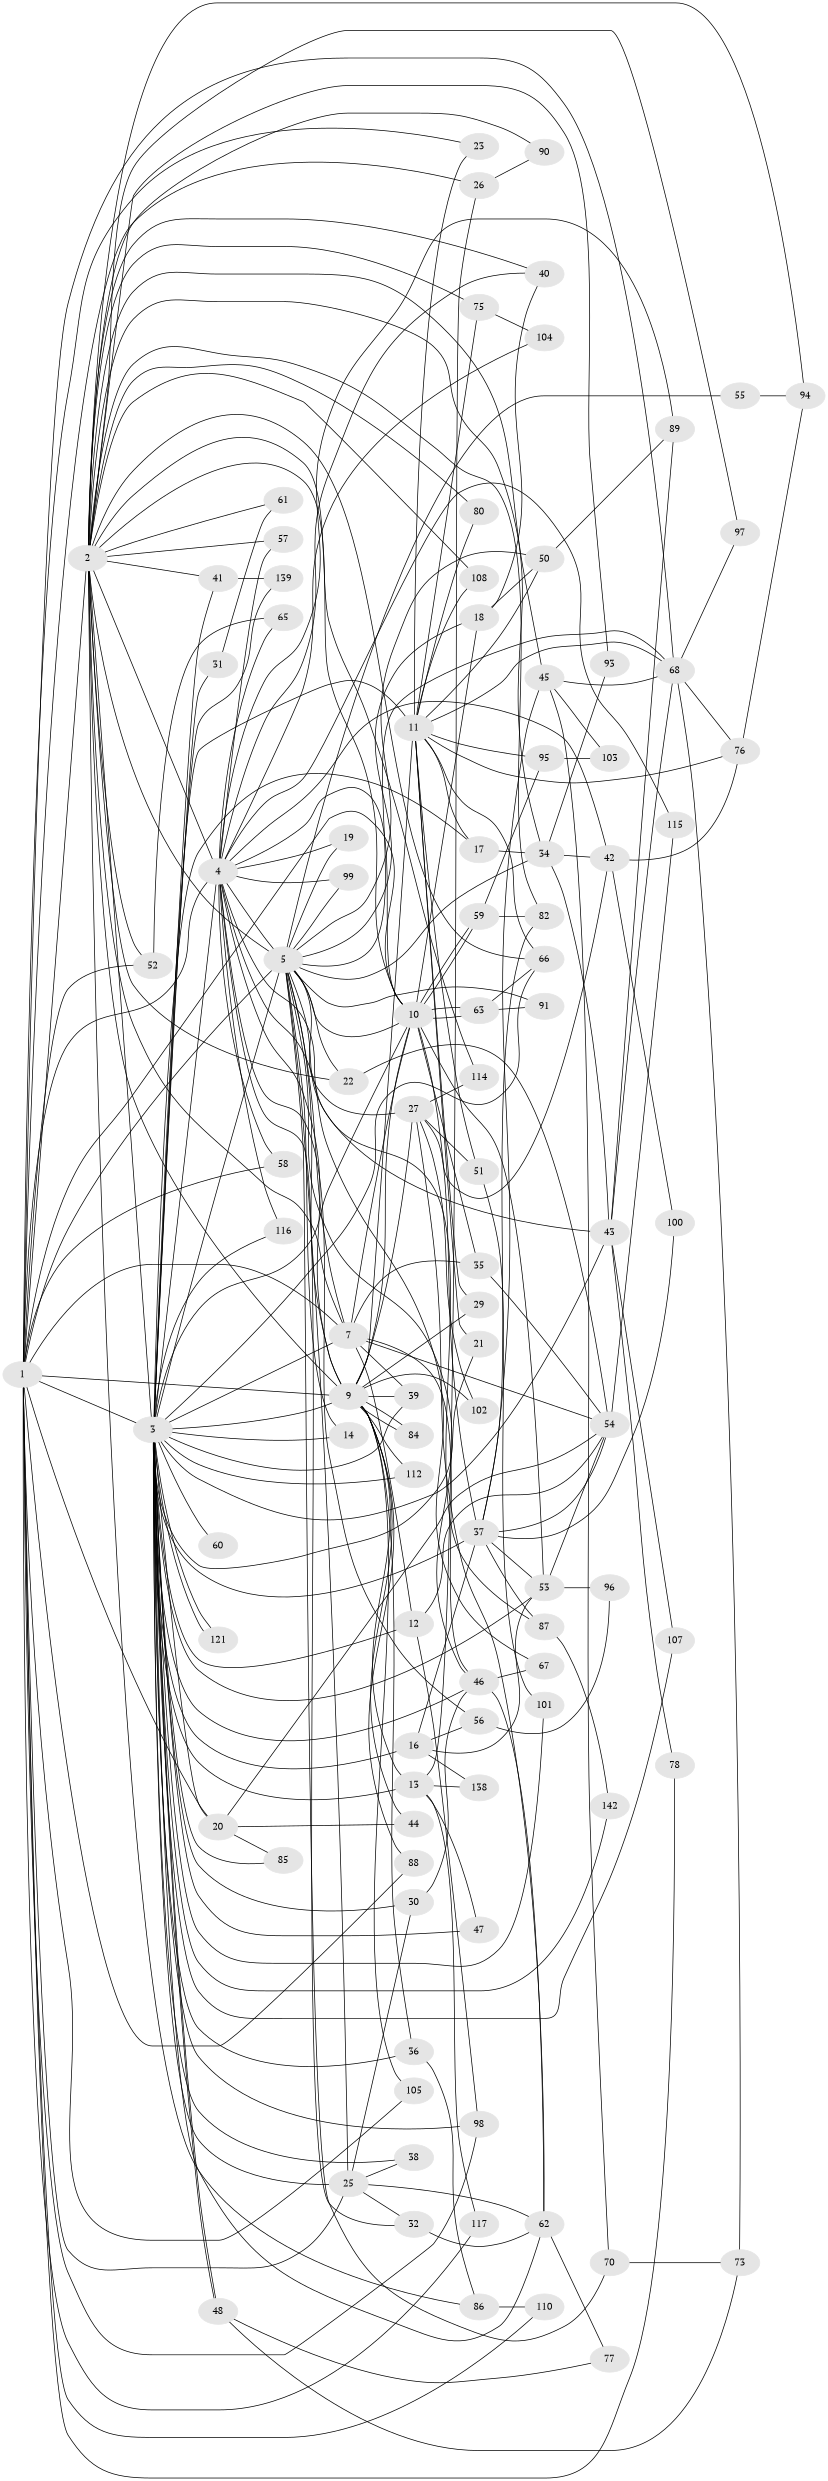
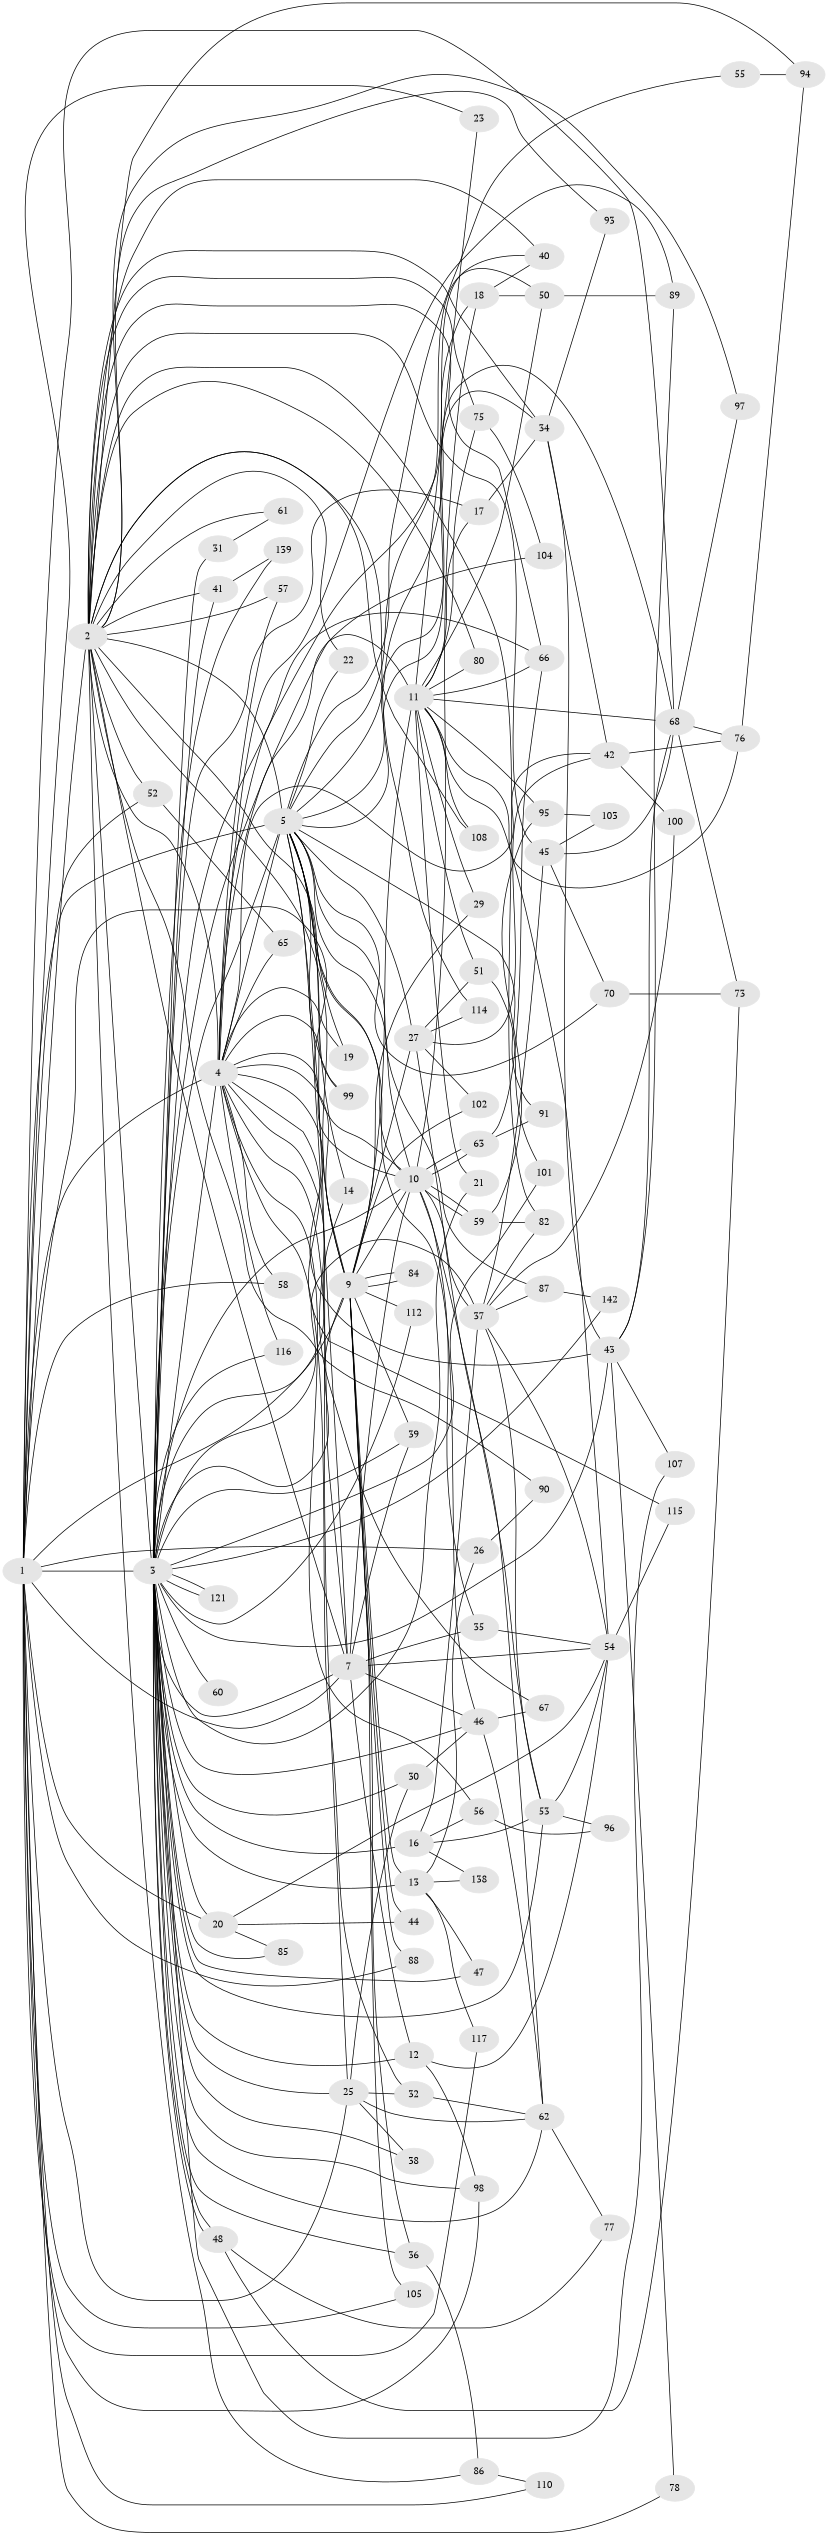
edge "22" -- "54": now "11" -- "54"
edge "4" -- "7": added
